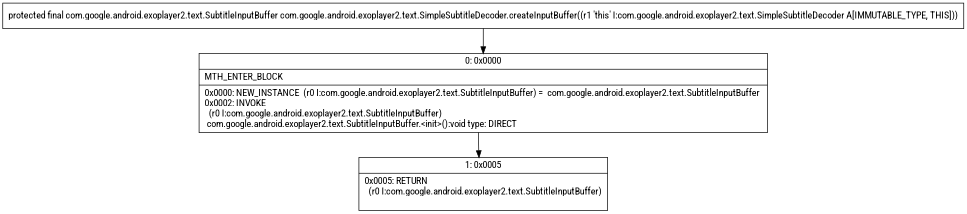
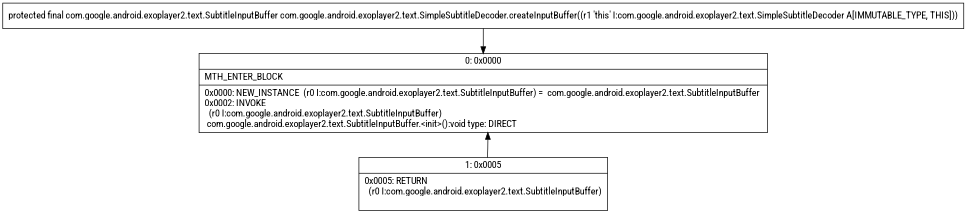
edge "0: 0x0000" -> "1: 0x0005": reversed
